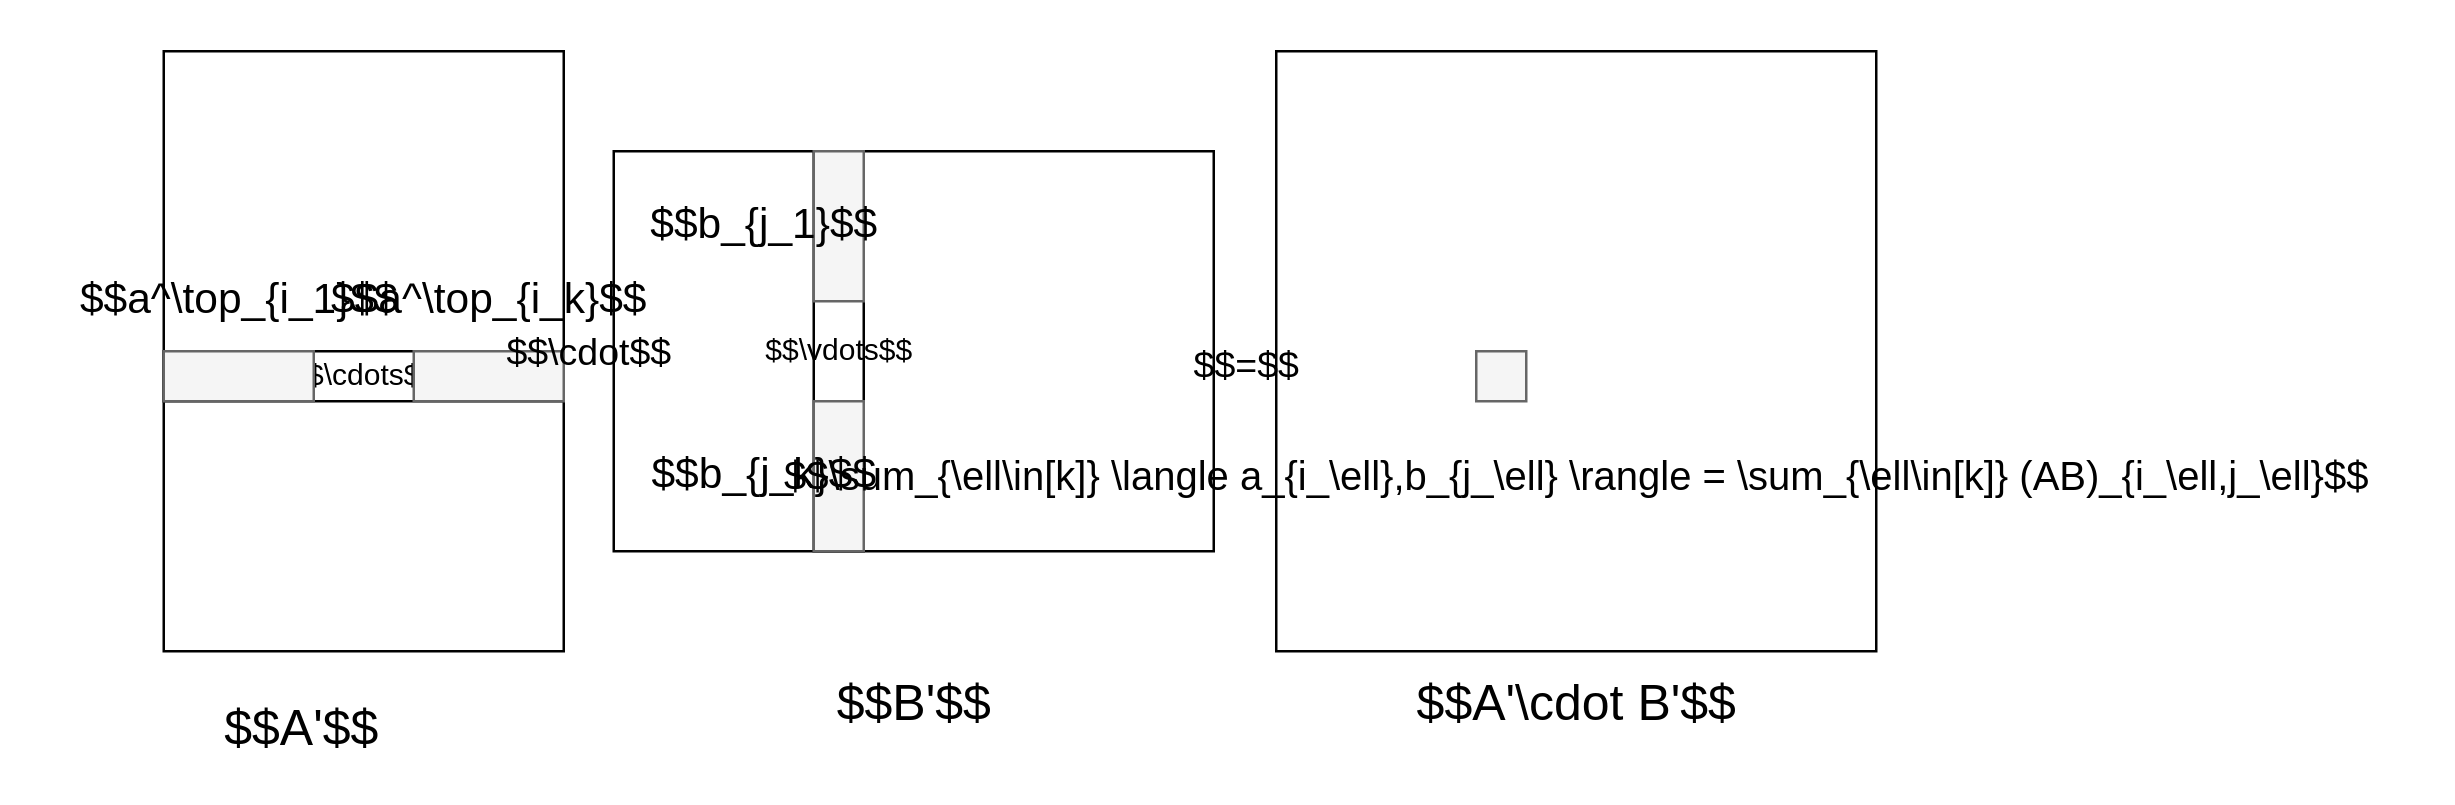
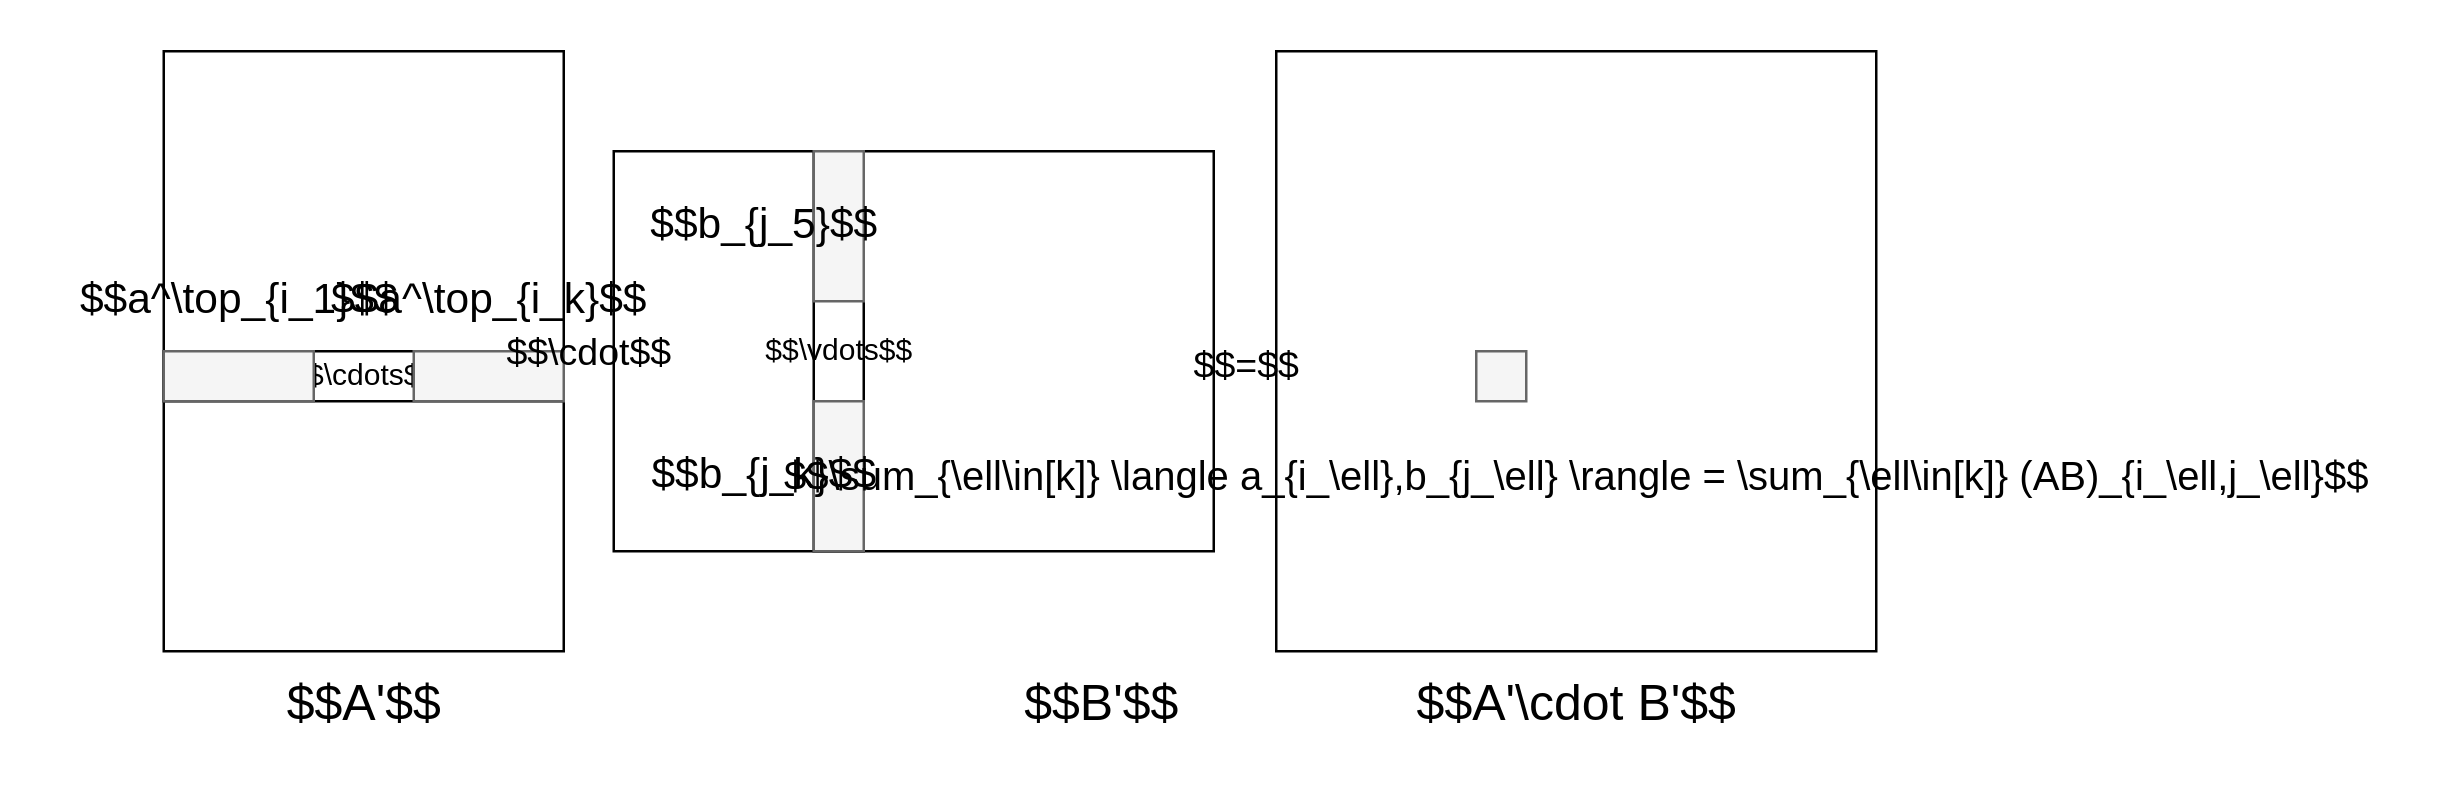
node "$$b_{j_1}$$": label "$$b_{j_1}$$" -> "$$b_{j_5}$$"
node "$$B'$$": moved (914, 701) -> (1101, 701)
node "$$A'$$": moved (301, 726) -> (364, 701)
